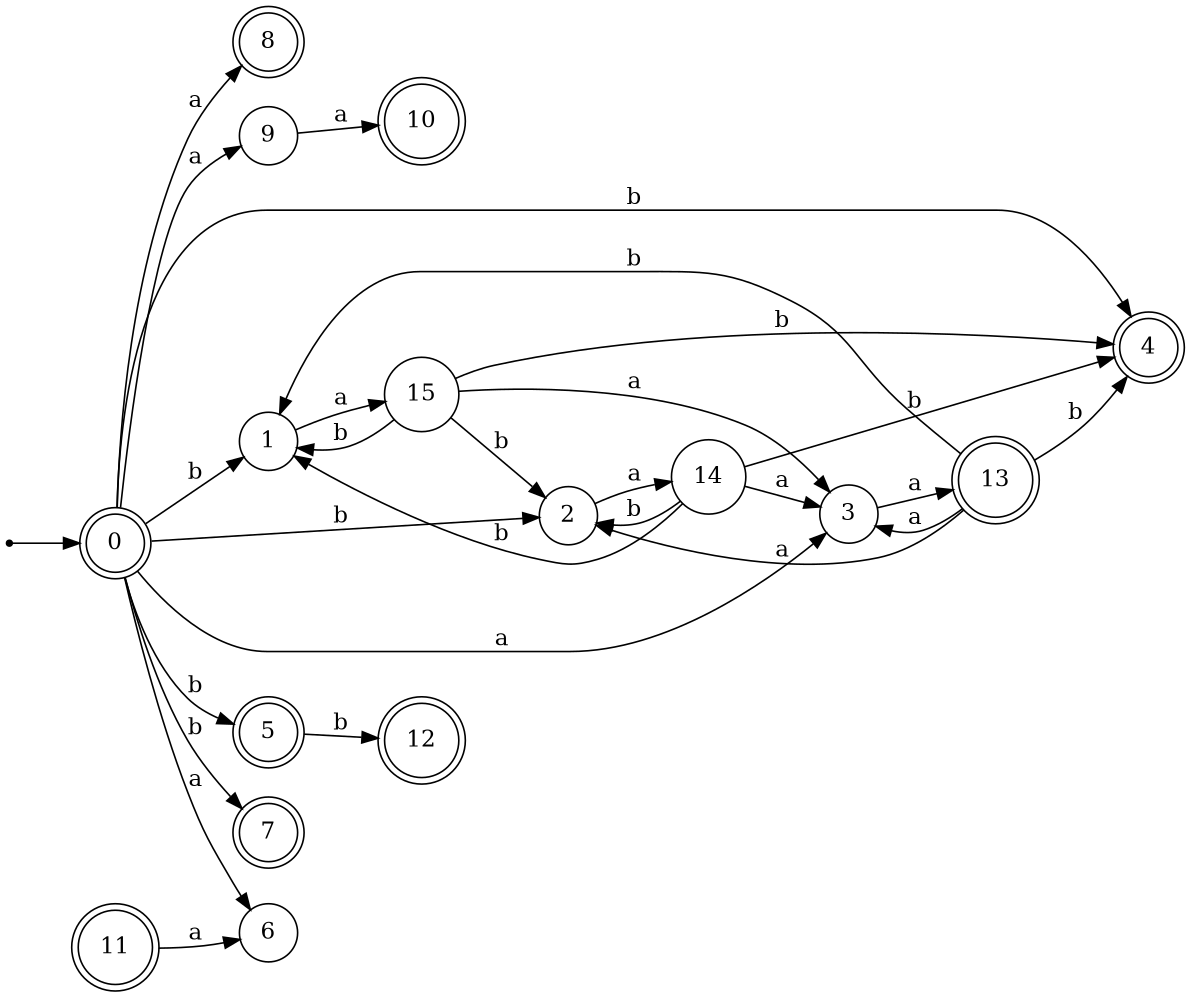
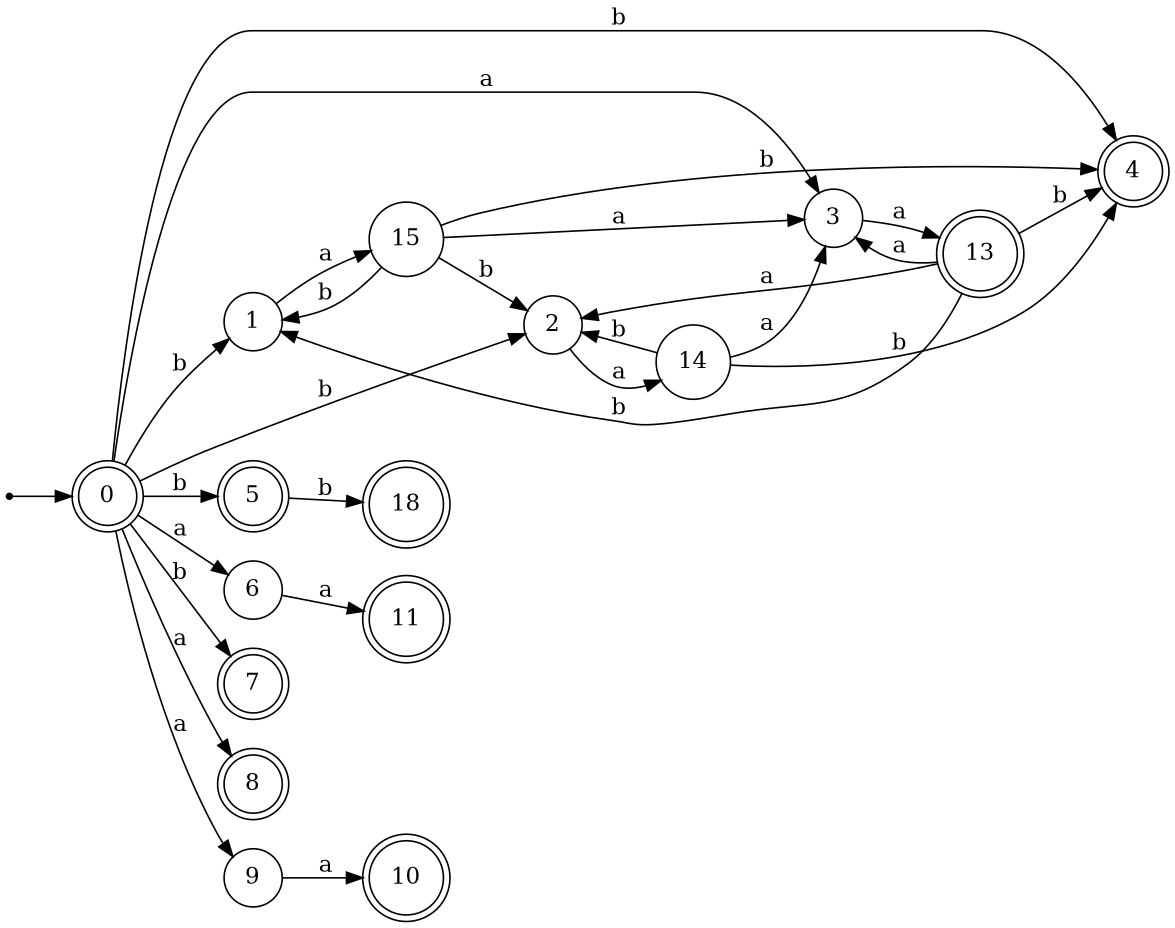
edge "14" -> "1": removed, label "b"
node "12": label "12" -> "18"
edge "11" -> "6": reversed
